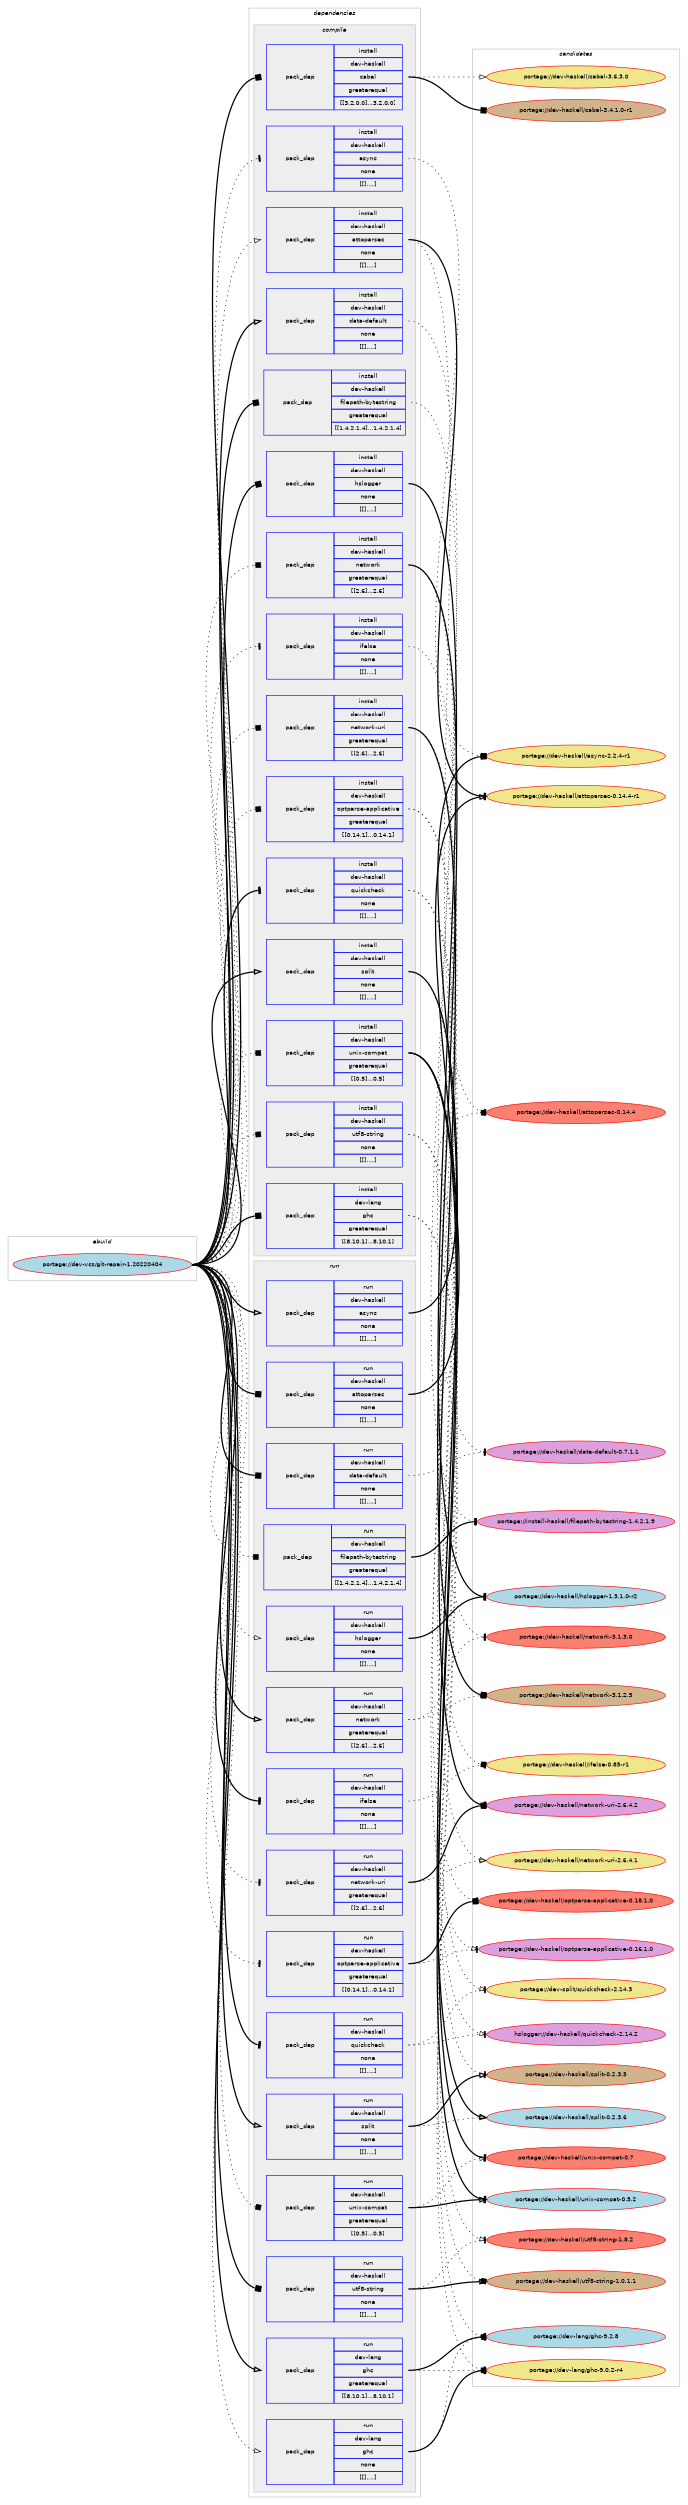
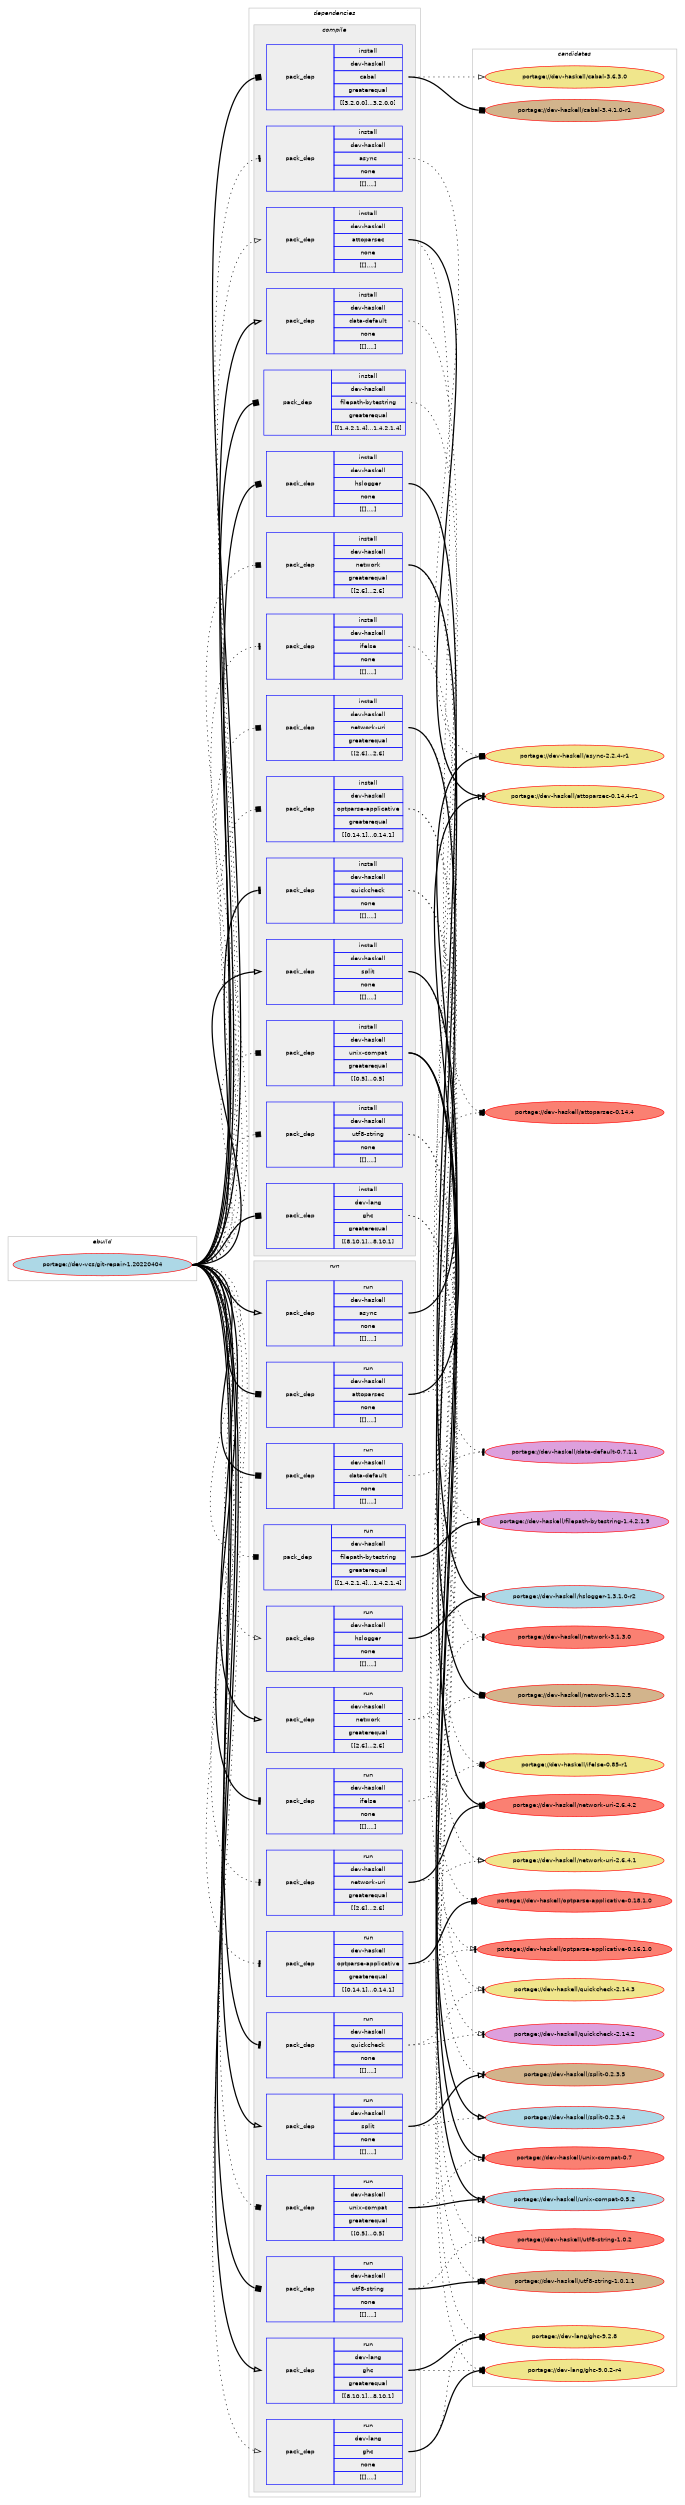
node "portage://install-haskell/filepath-bytestring-1.4.2.1.9": label "portage://install-haskell/filepath-bytestring-1.4.2.1.9" -> "portage://dev-haskell/filepath-bytestring-1.4.2.1.9"
node "portage://dev-haskell/network-uri-2.6.4.2": fillcolor plum -> salmon
node "portage://dev-haskell/optparse-applicative-0.16.1.0": fillcolor plum -> salmon
node "portage://dev-split/quickcheck-2.14.3": label "portage://dev-split/quickcheck-2.14.3" -> "portage://dev-haskell/quickcheck-2.14.3"
node "hslogger://dev-haskell/quickcheck-2.14.2": label "hslogger://dev-haskell/quickcheck-2.14.2" -> "portage://dev-haskell/quickcheck-2.14.2"
node "portage://dev-haskell/split-0.2.3.6": label "portage://dev-haskell/split-0.2.3.6" -> "portage://dev-haskell/split-0.2.3.4"
node "portage://dev-haskell/utf8-string-1.8.2": label "portage://dev-haskell/utf8-string-1.8.2" -> "portage://dev-haskell/utf8-string-1.0.2"
node "portage://dev-lang/ghc-9.2.8": fillcolor lightblue -> khaki
